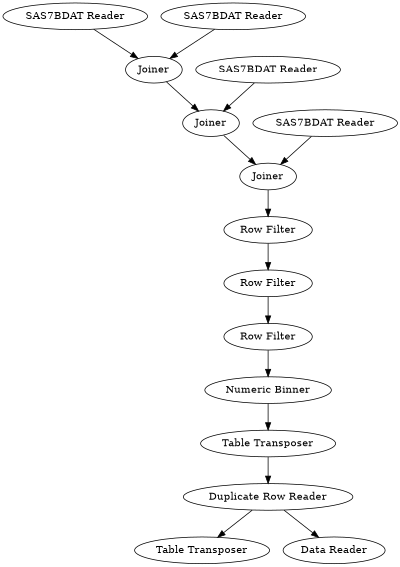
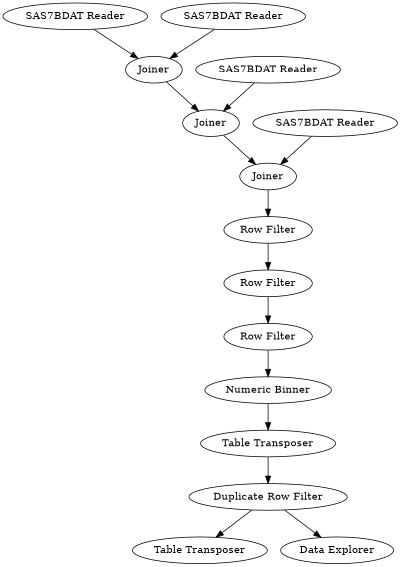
node "Duplicate Row Reader": label "Duplicate Row Reader" -> "Duplicate Row Filter"
node "Data Reader": label "Data Reader" -> "Data Explorer"
